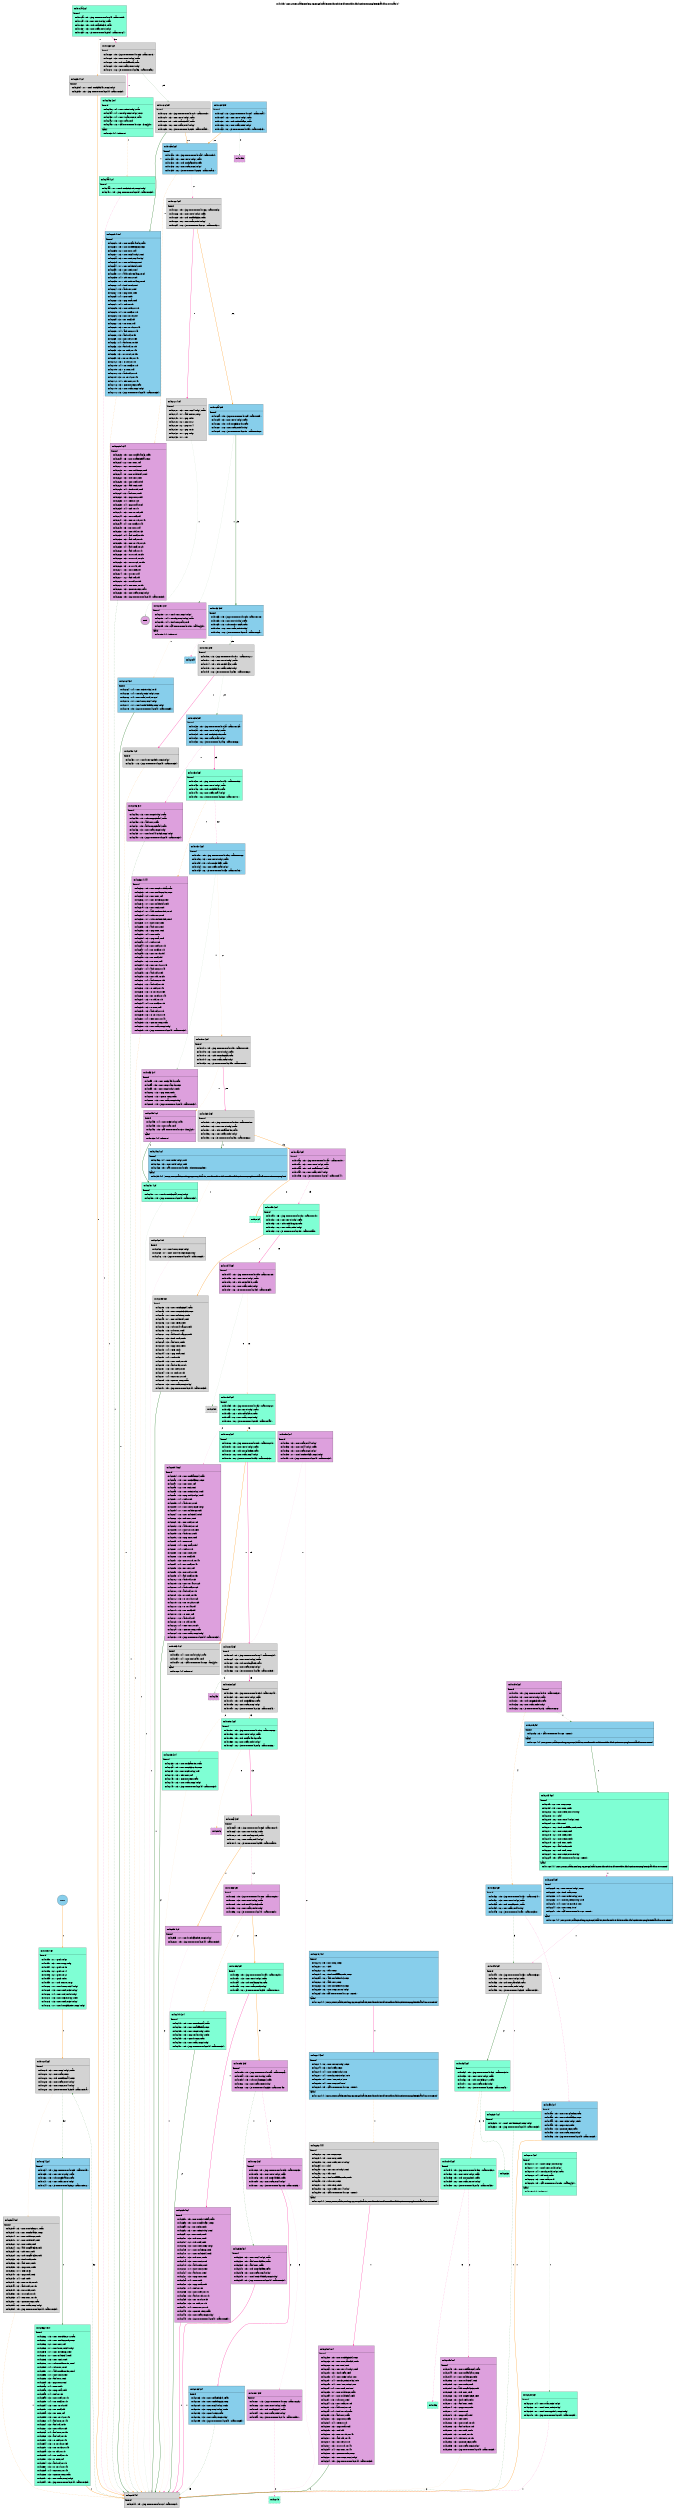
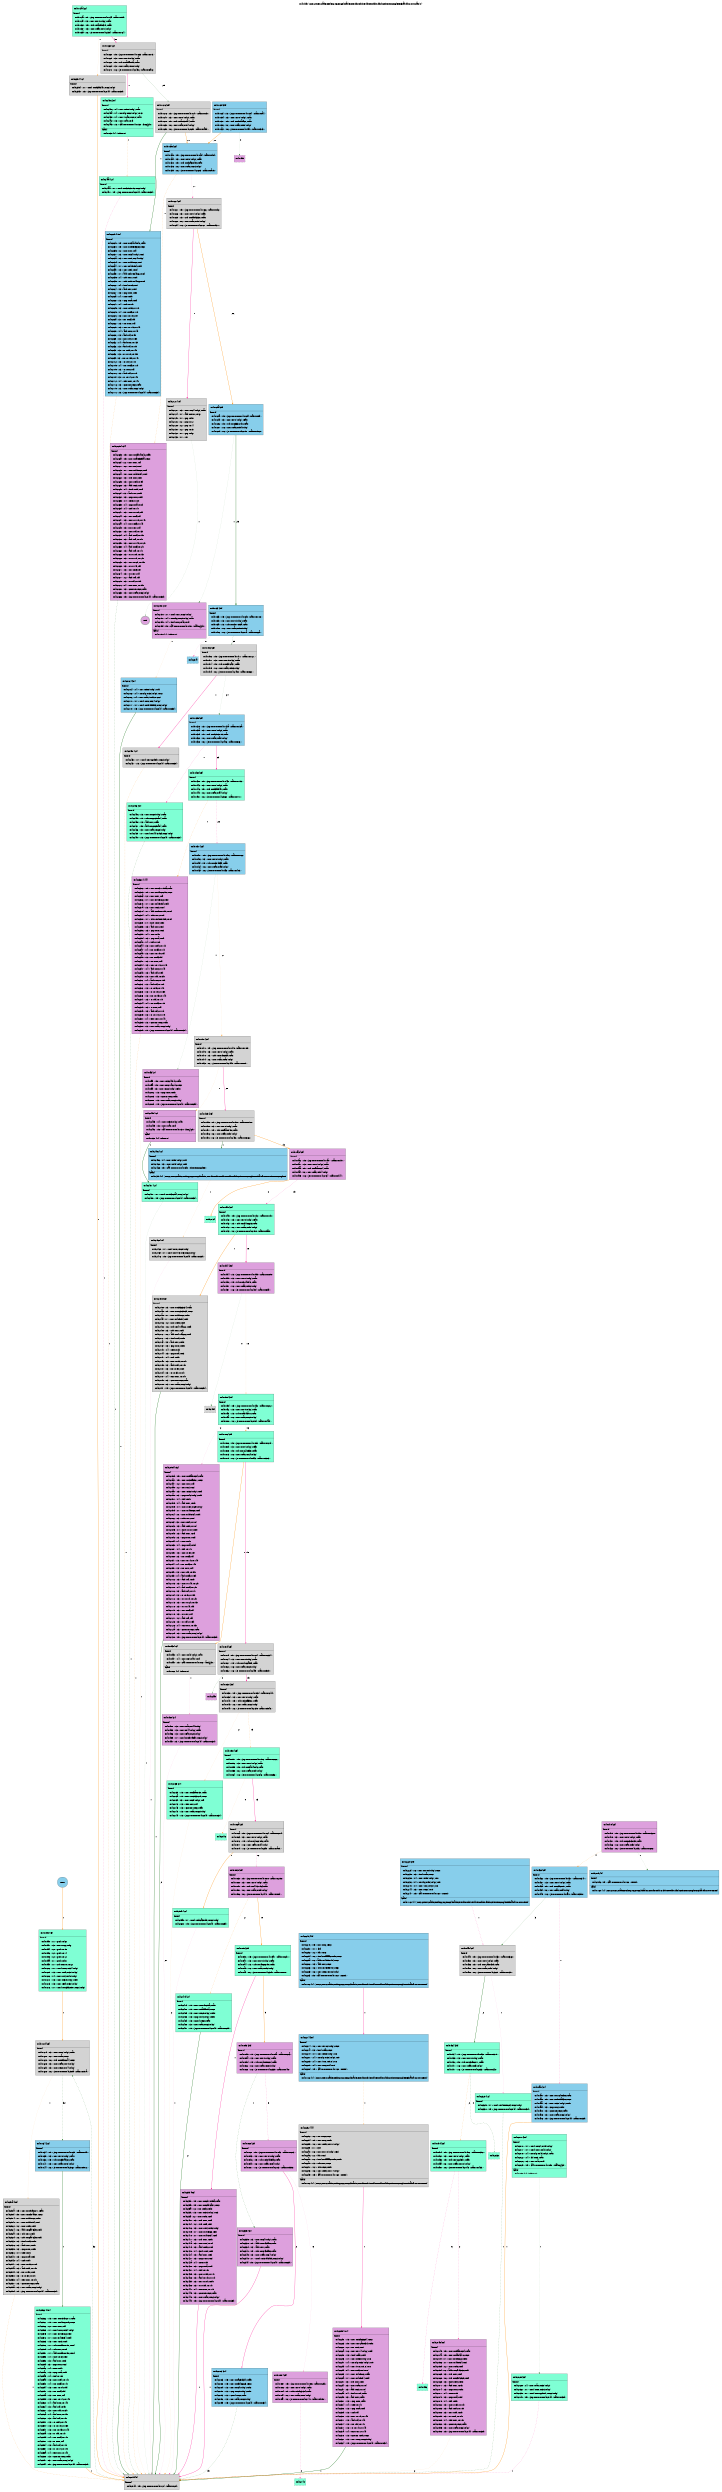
node "0x4024b6 [31]": fillcolor plum -> aquamarine
edge "0x401fe0 [21]" -> "0x401fd3 [13]": reversed
node "0x402846": fillcolor plum -> aquamarine
node "0x4021fb [52]": removed
node "0x4025f9 [12]": fillcolor plum -> aquamarine
